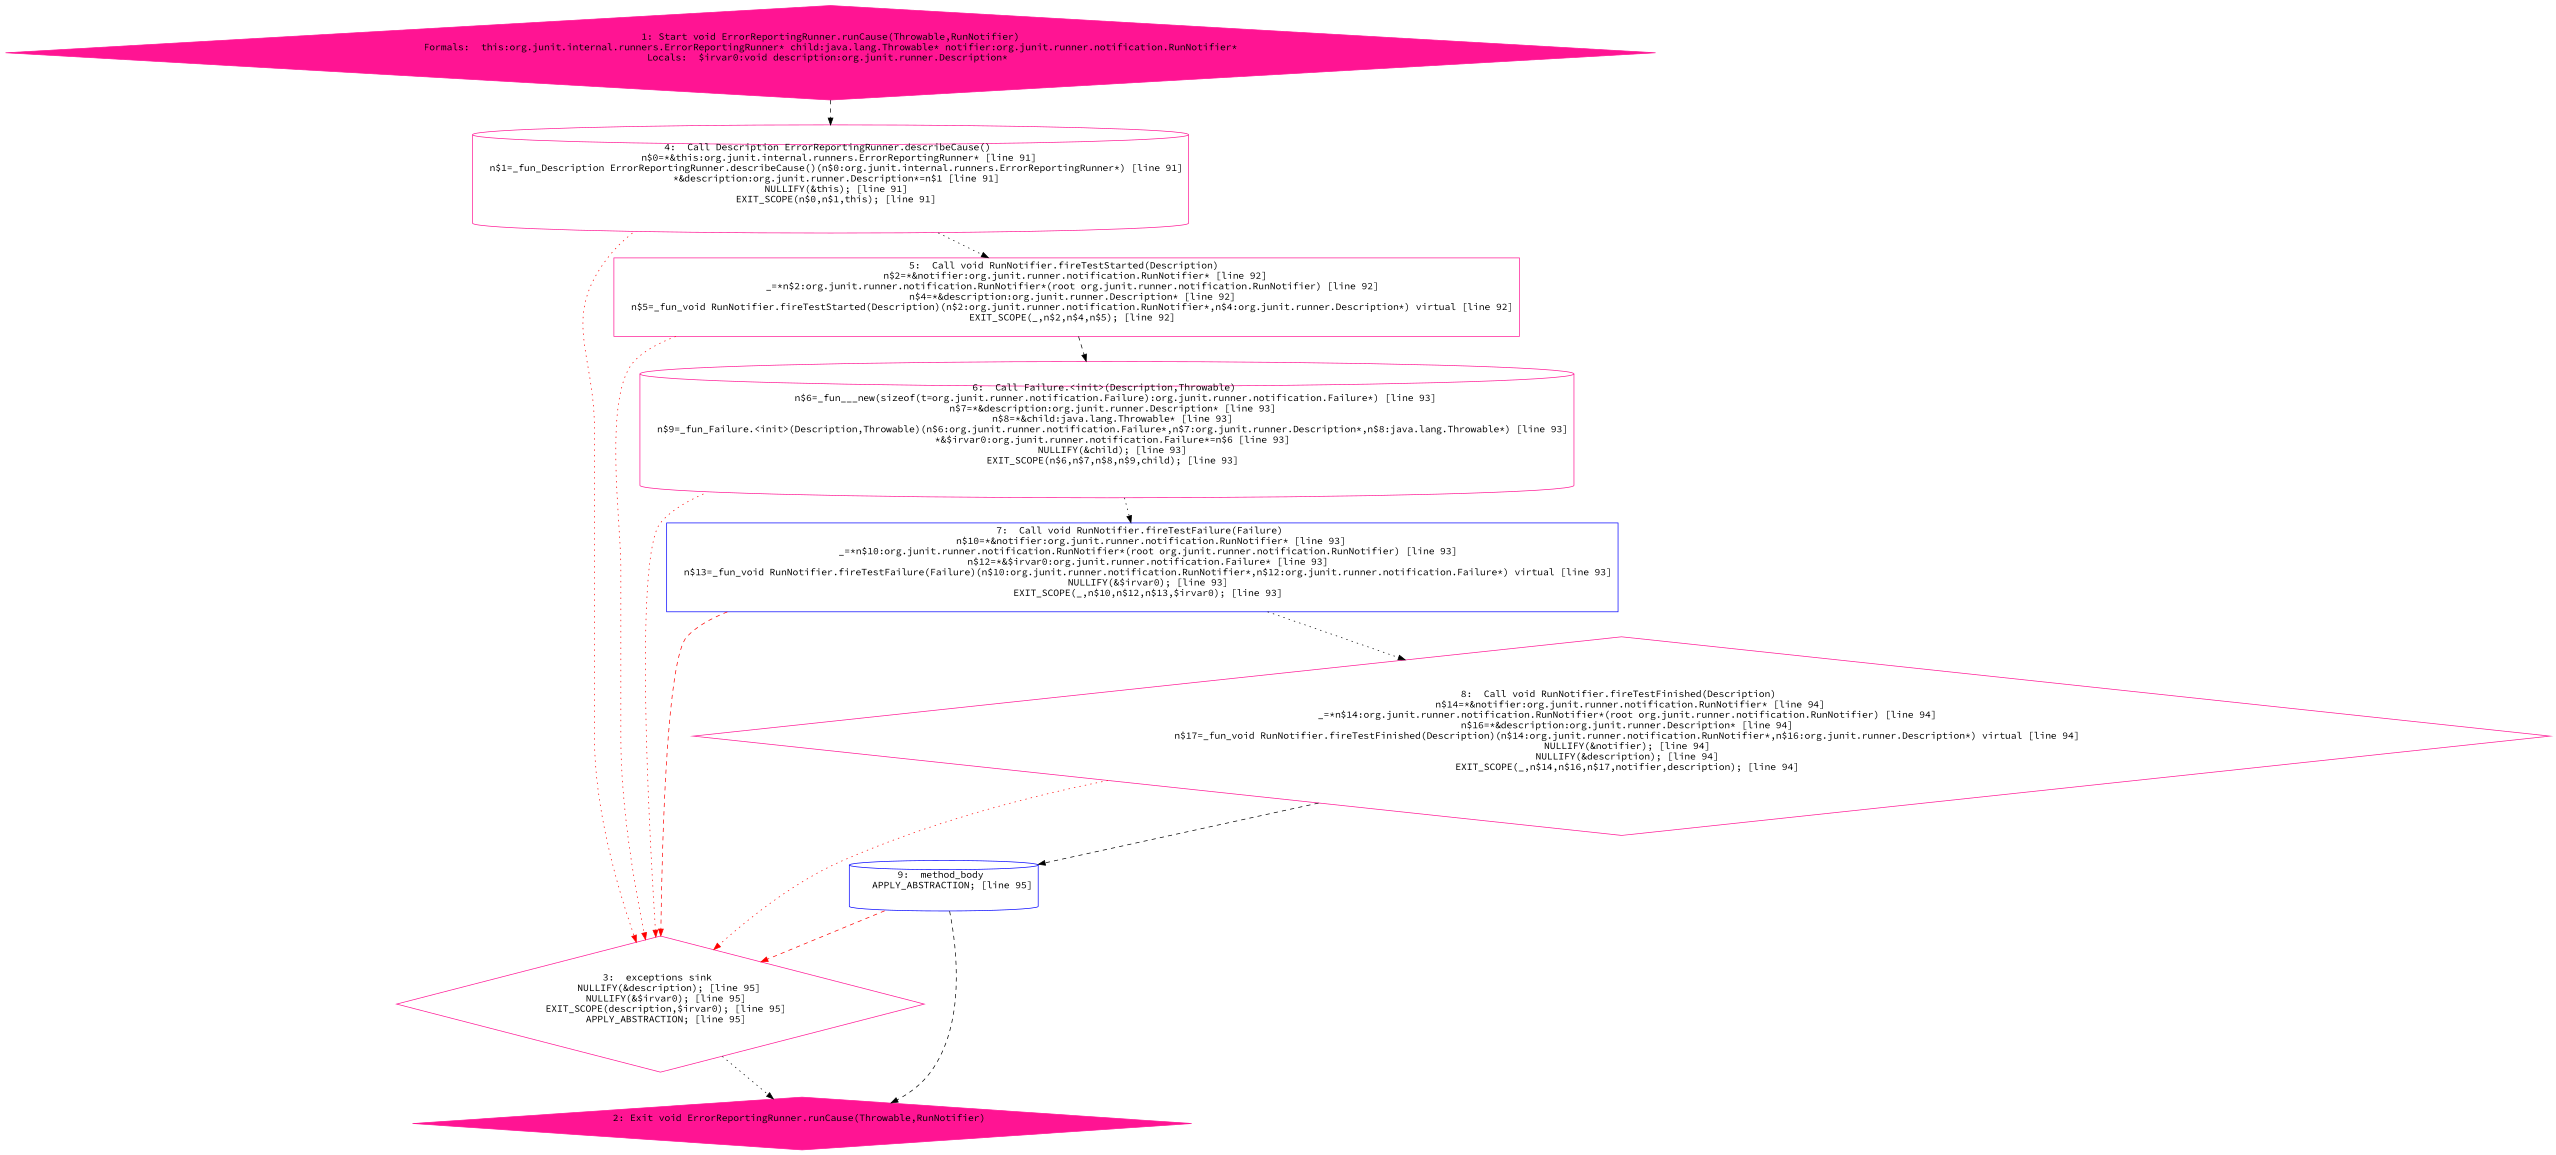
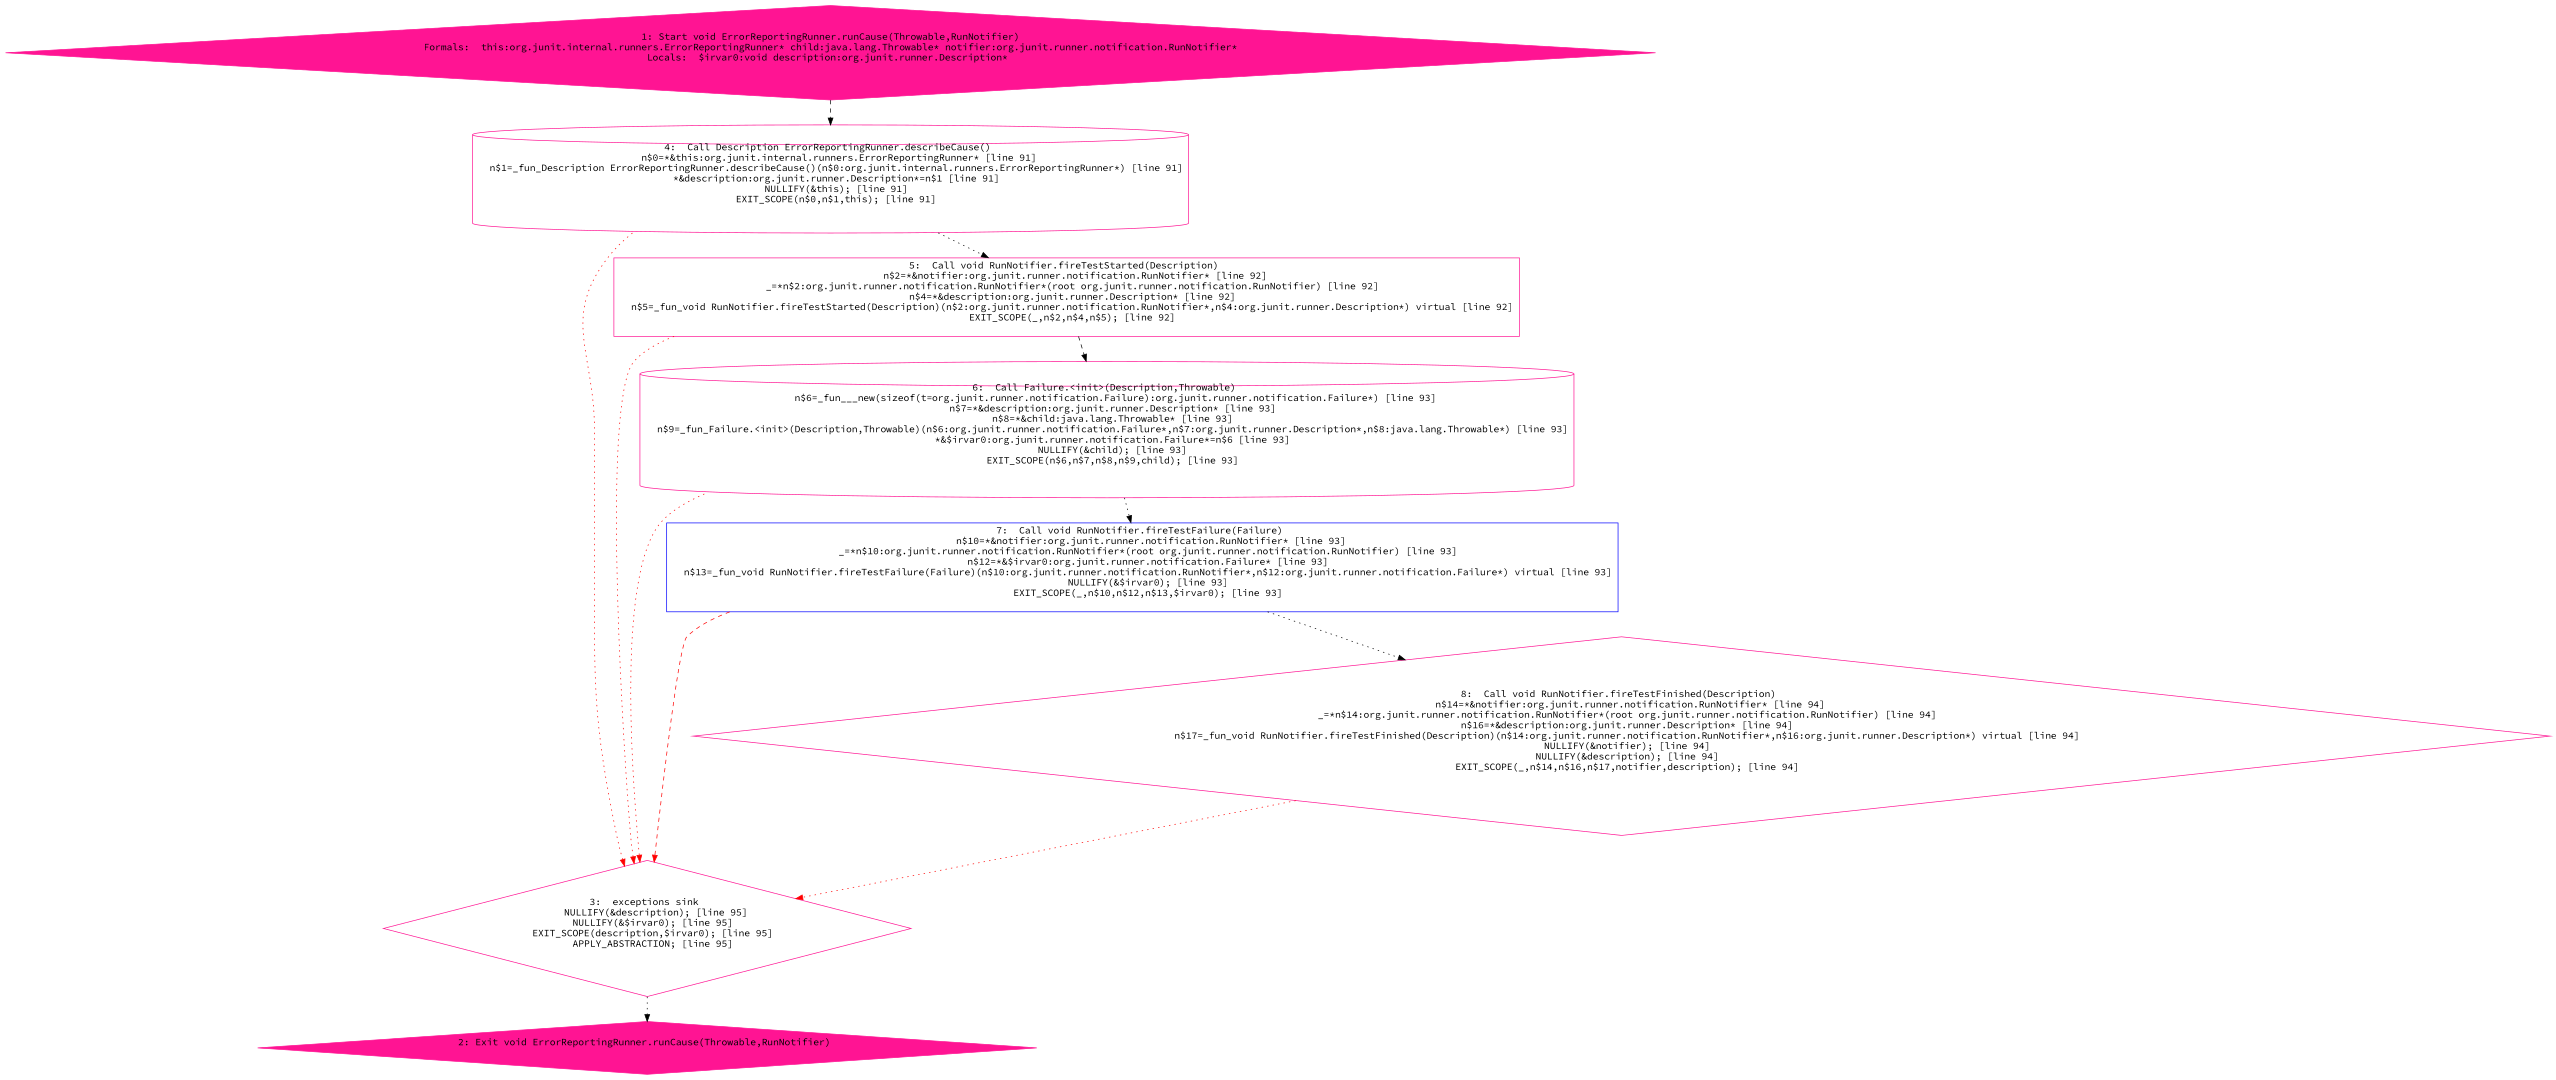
node "9:  method_body APPLY_ABSTRACTION; [line 95]": removed
